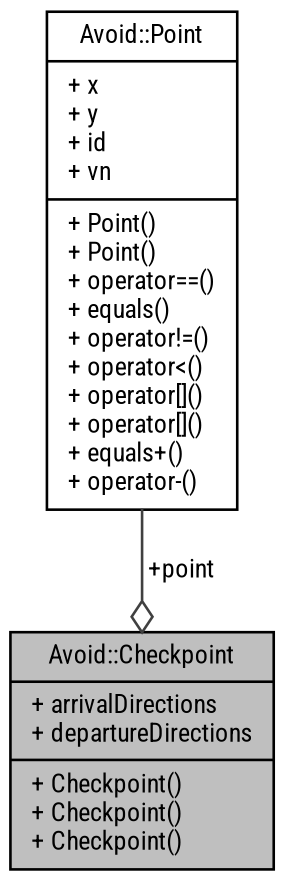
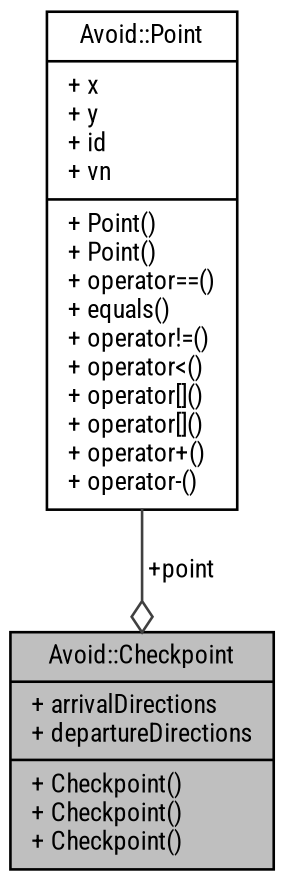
node "Avoid::Point": text "+ equals+()" -> "+ operator+()"
